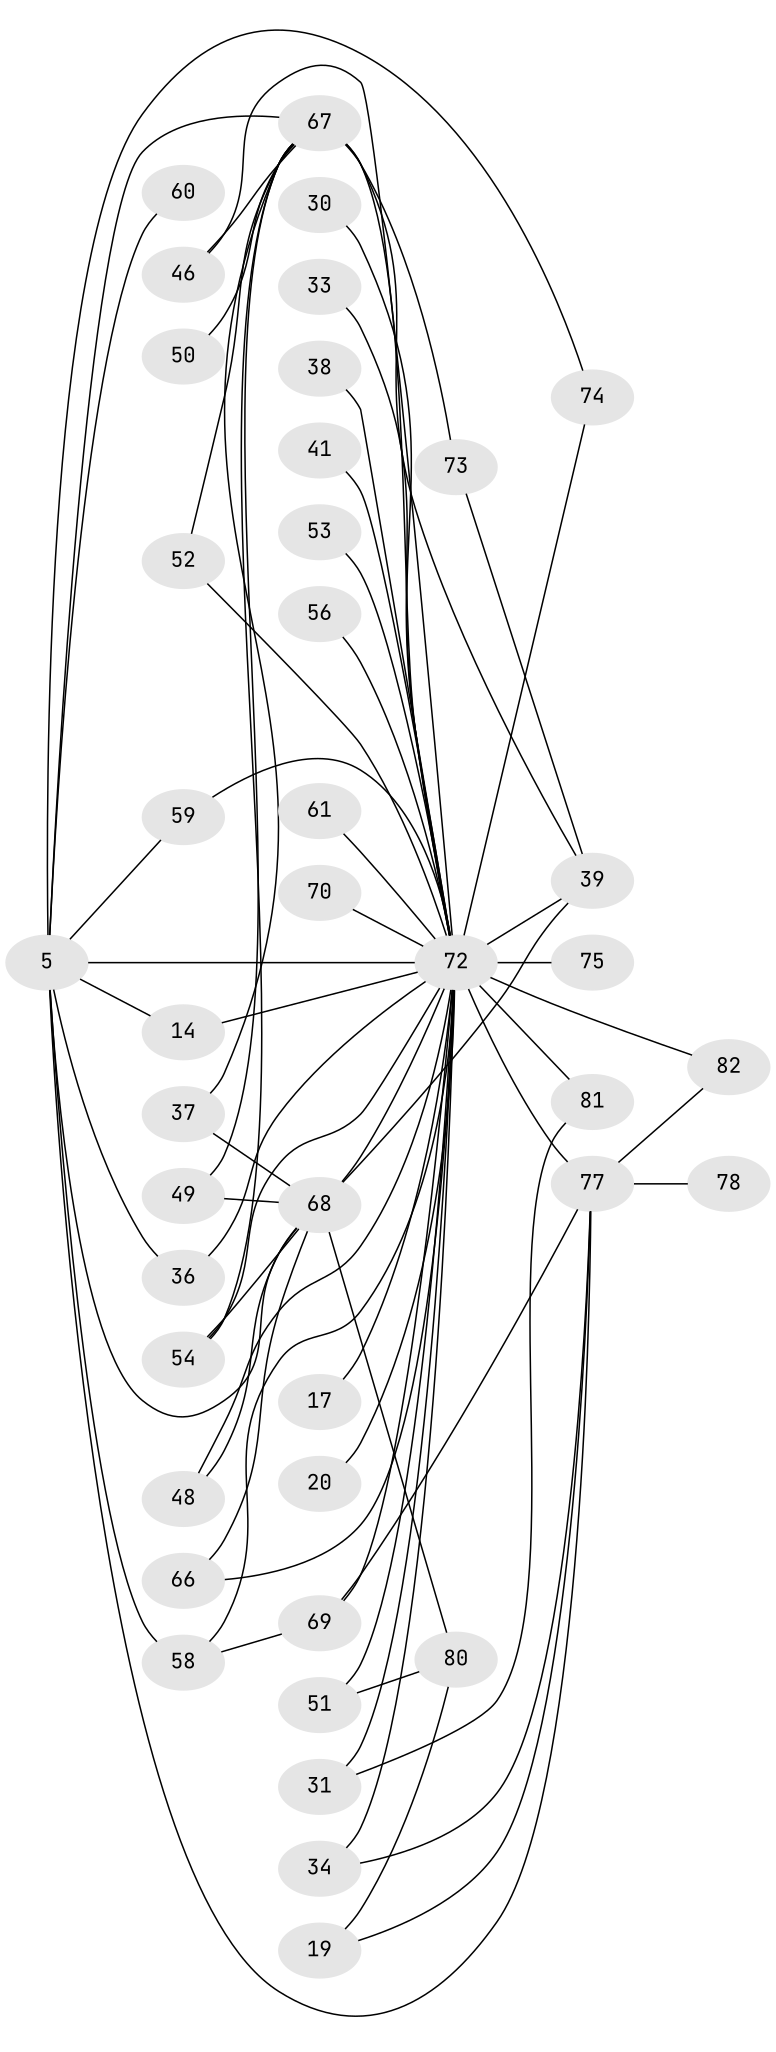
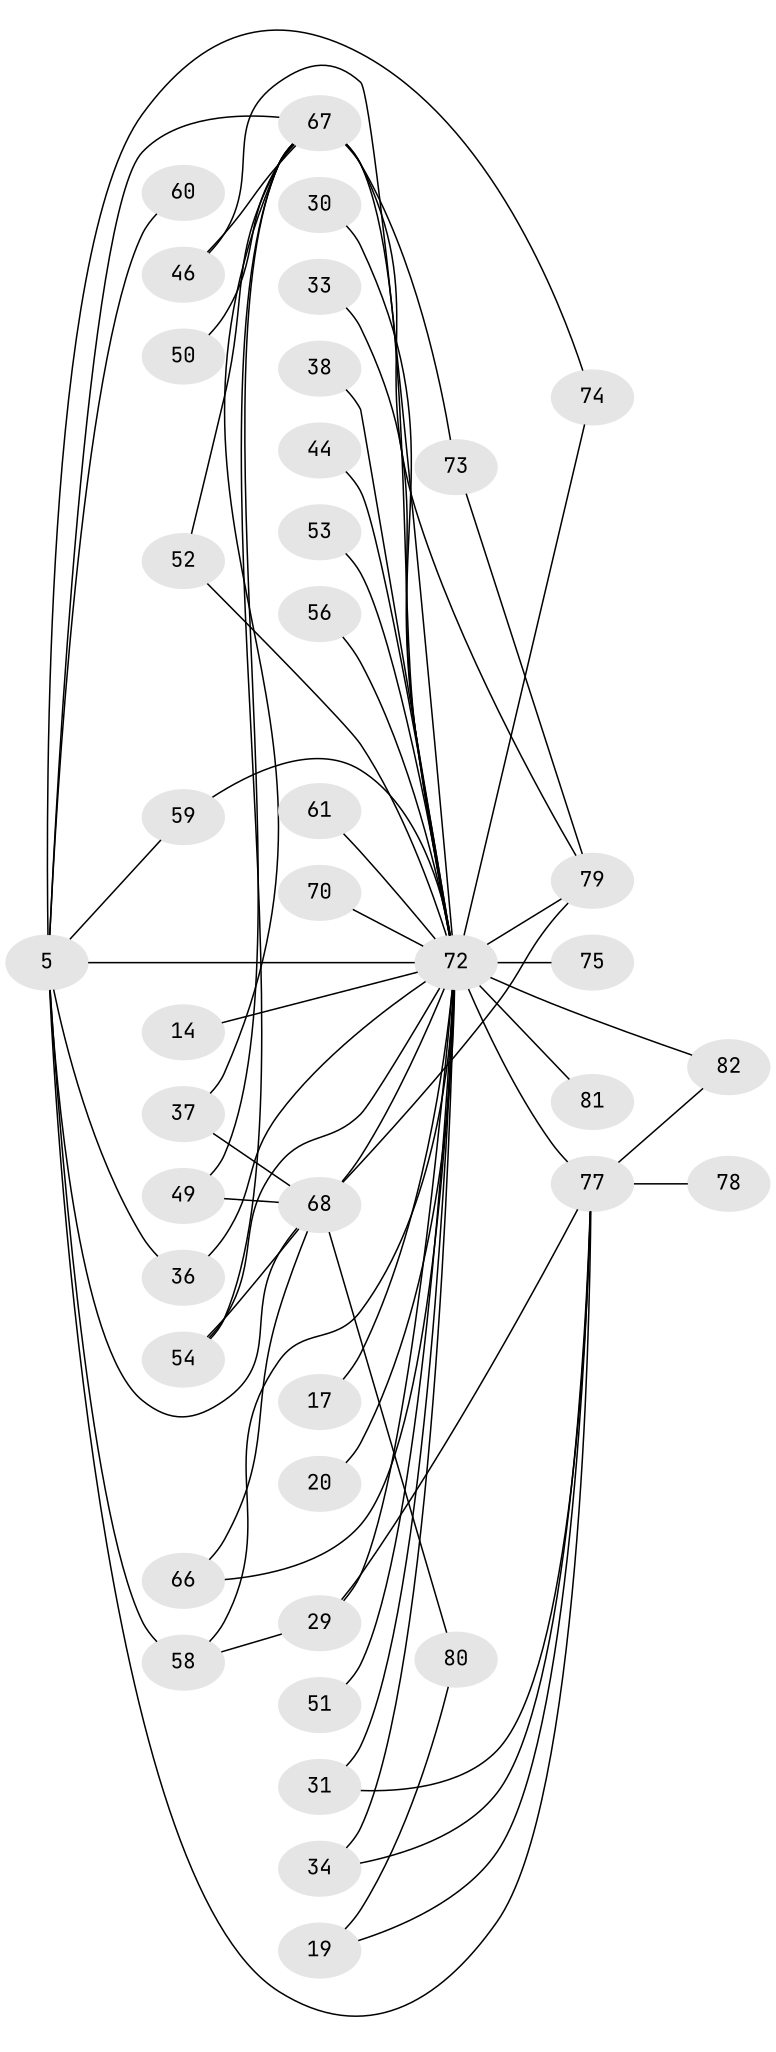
node "41": label "41" -> "44"
node "39": label "39" -> "79"
edge "5" -- "14": removed
edge "81" -- "31": now "77" -- "31"
node "48": removed
node "69": label "69" -> "29"
edge "80" -- "51": removed
